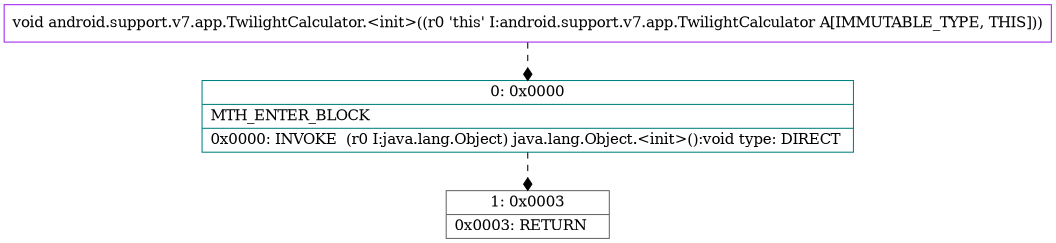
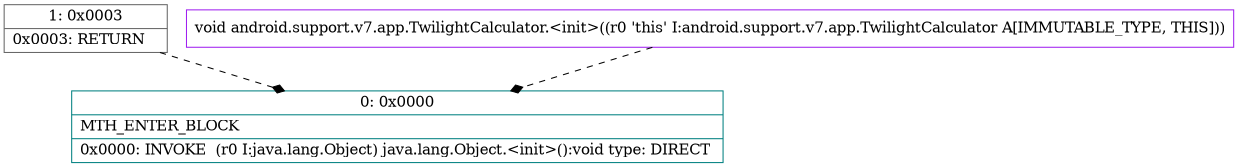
edge "0: 0x0000" -> "1: 0x0003": reversed
